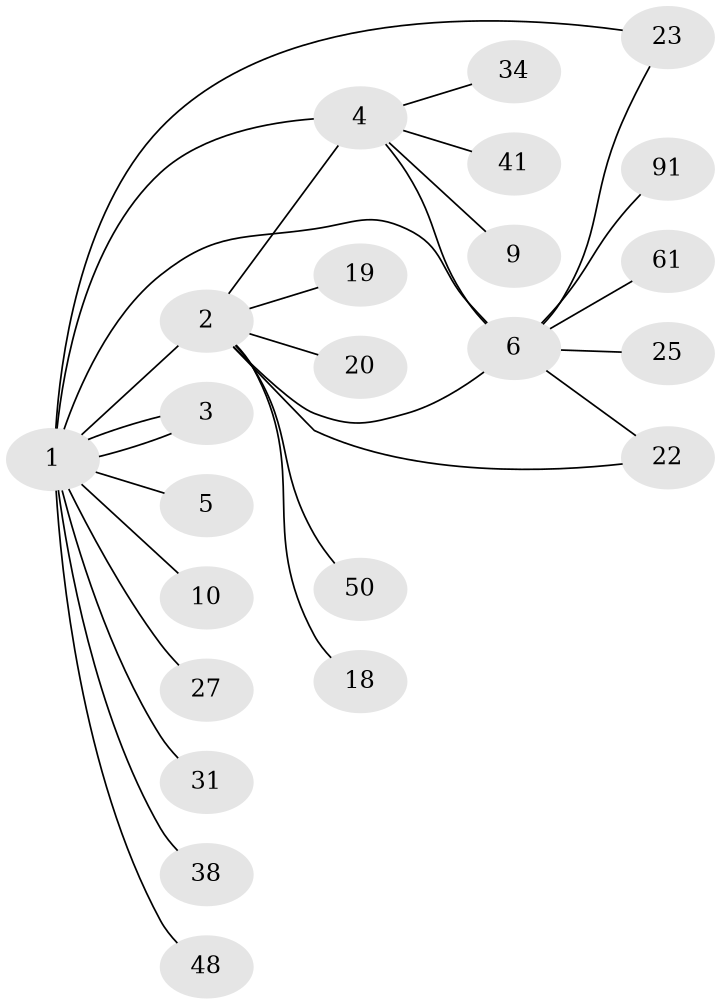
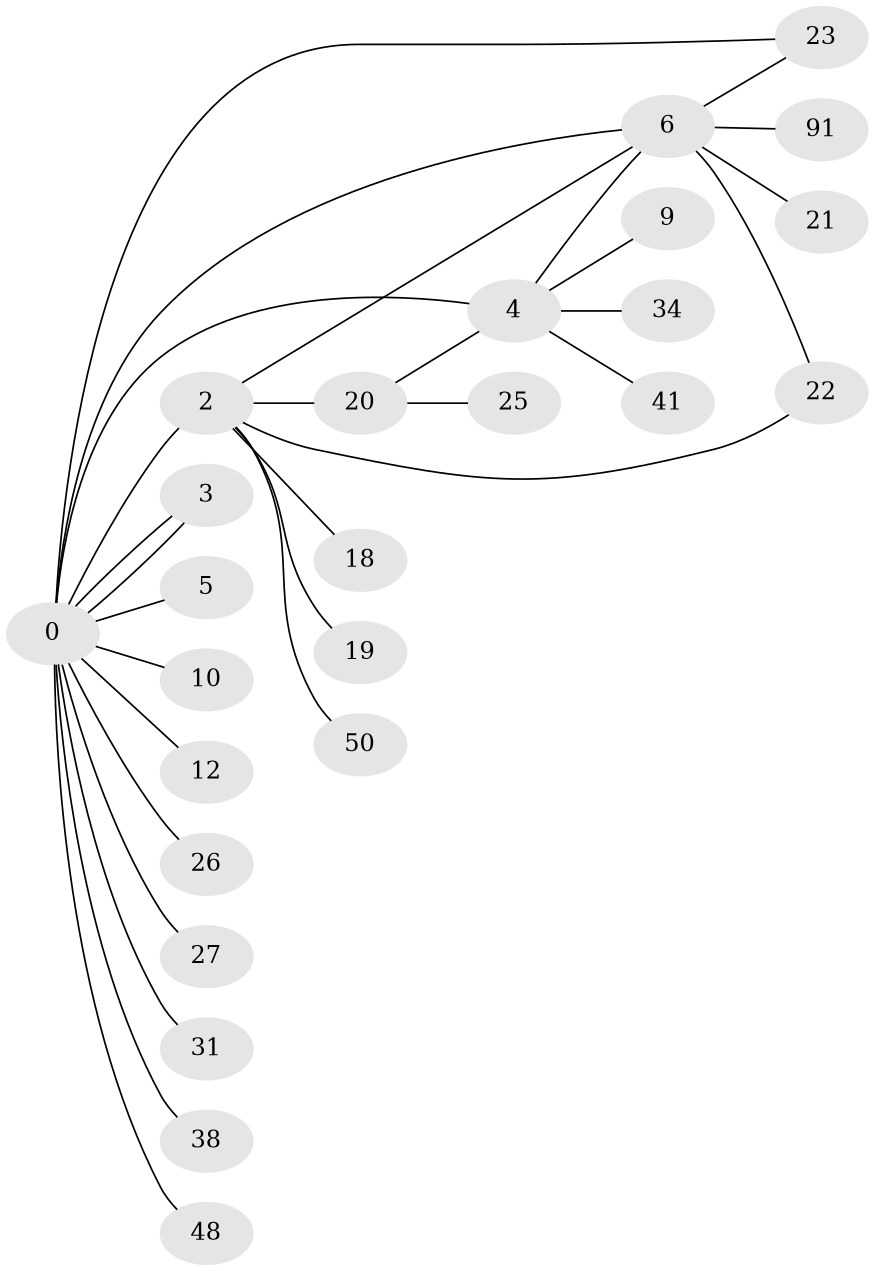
edge "4" -- "2": now "4" -- "20"
node "61": label "61" -> "21"
edge "6" -- "25": now "20" -- "25"
node "1": label "1" -> "0"
node "12": added
node "26": added
